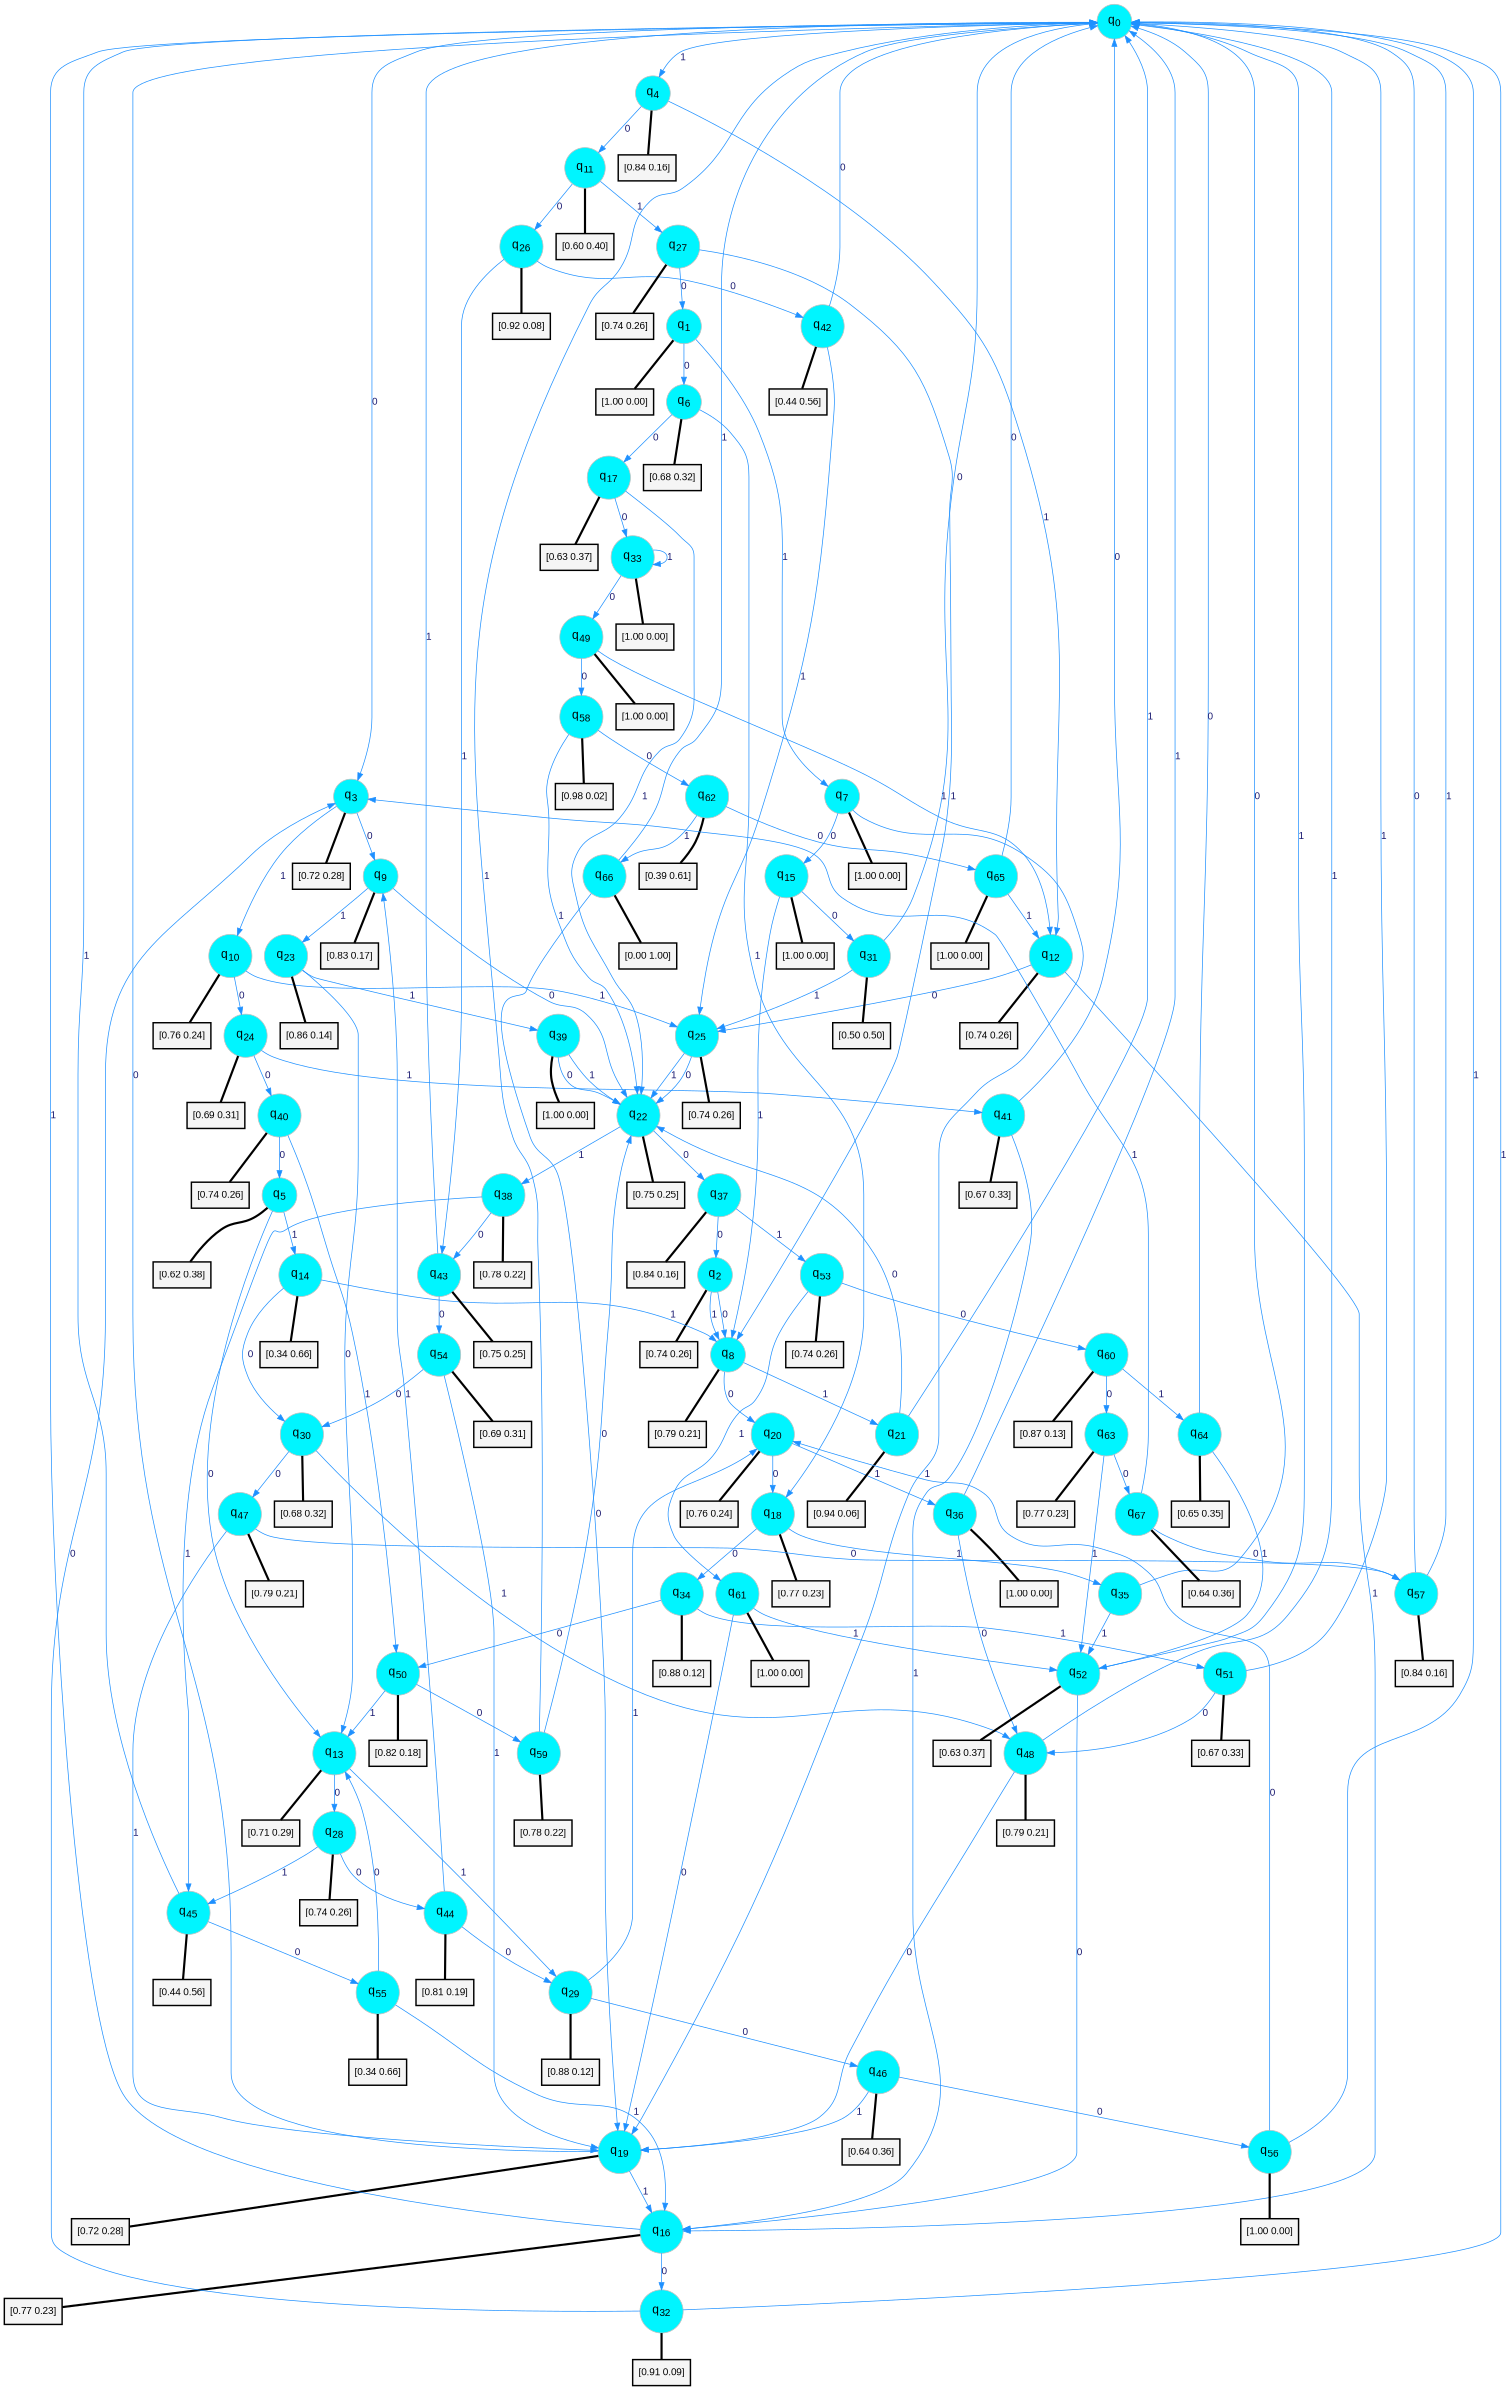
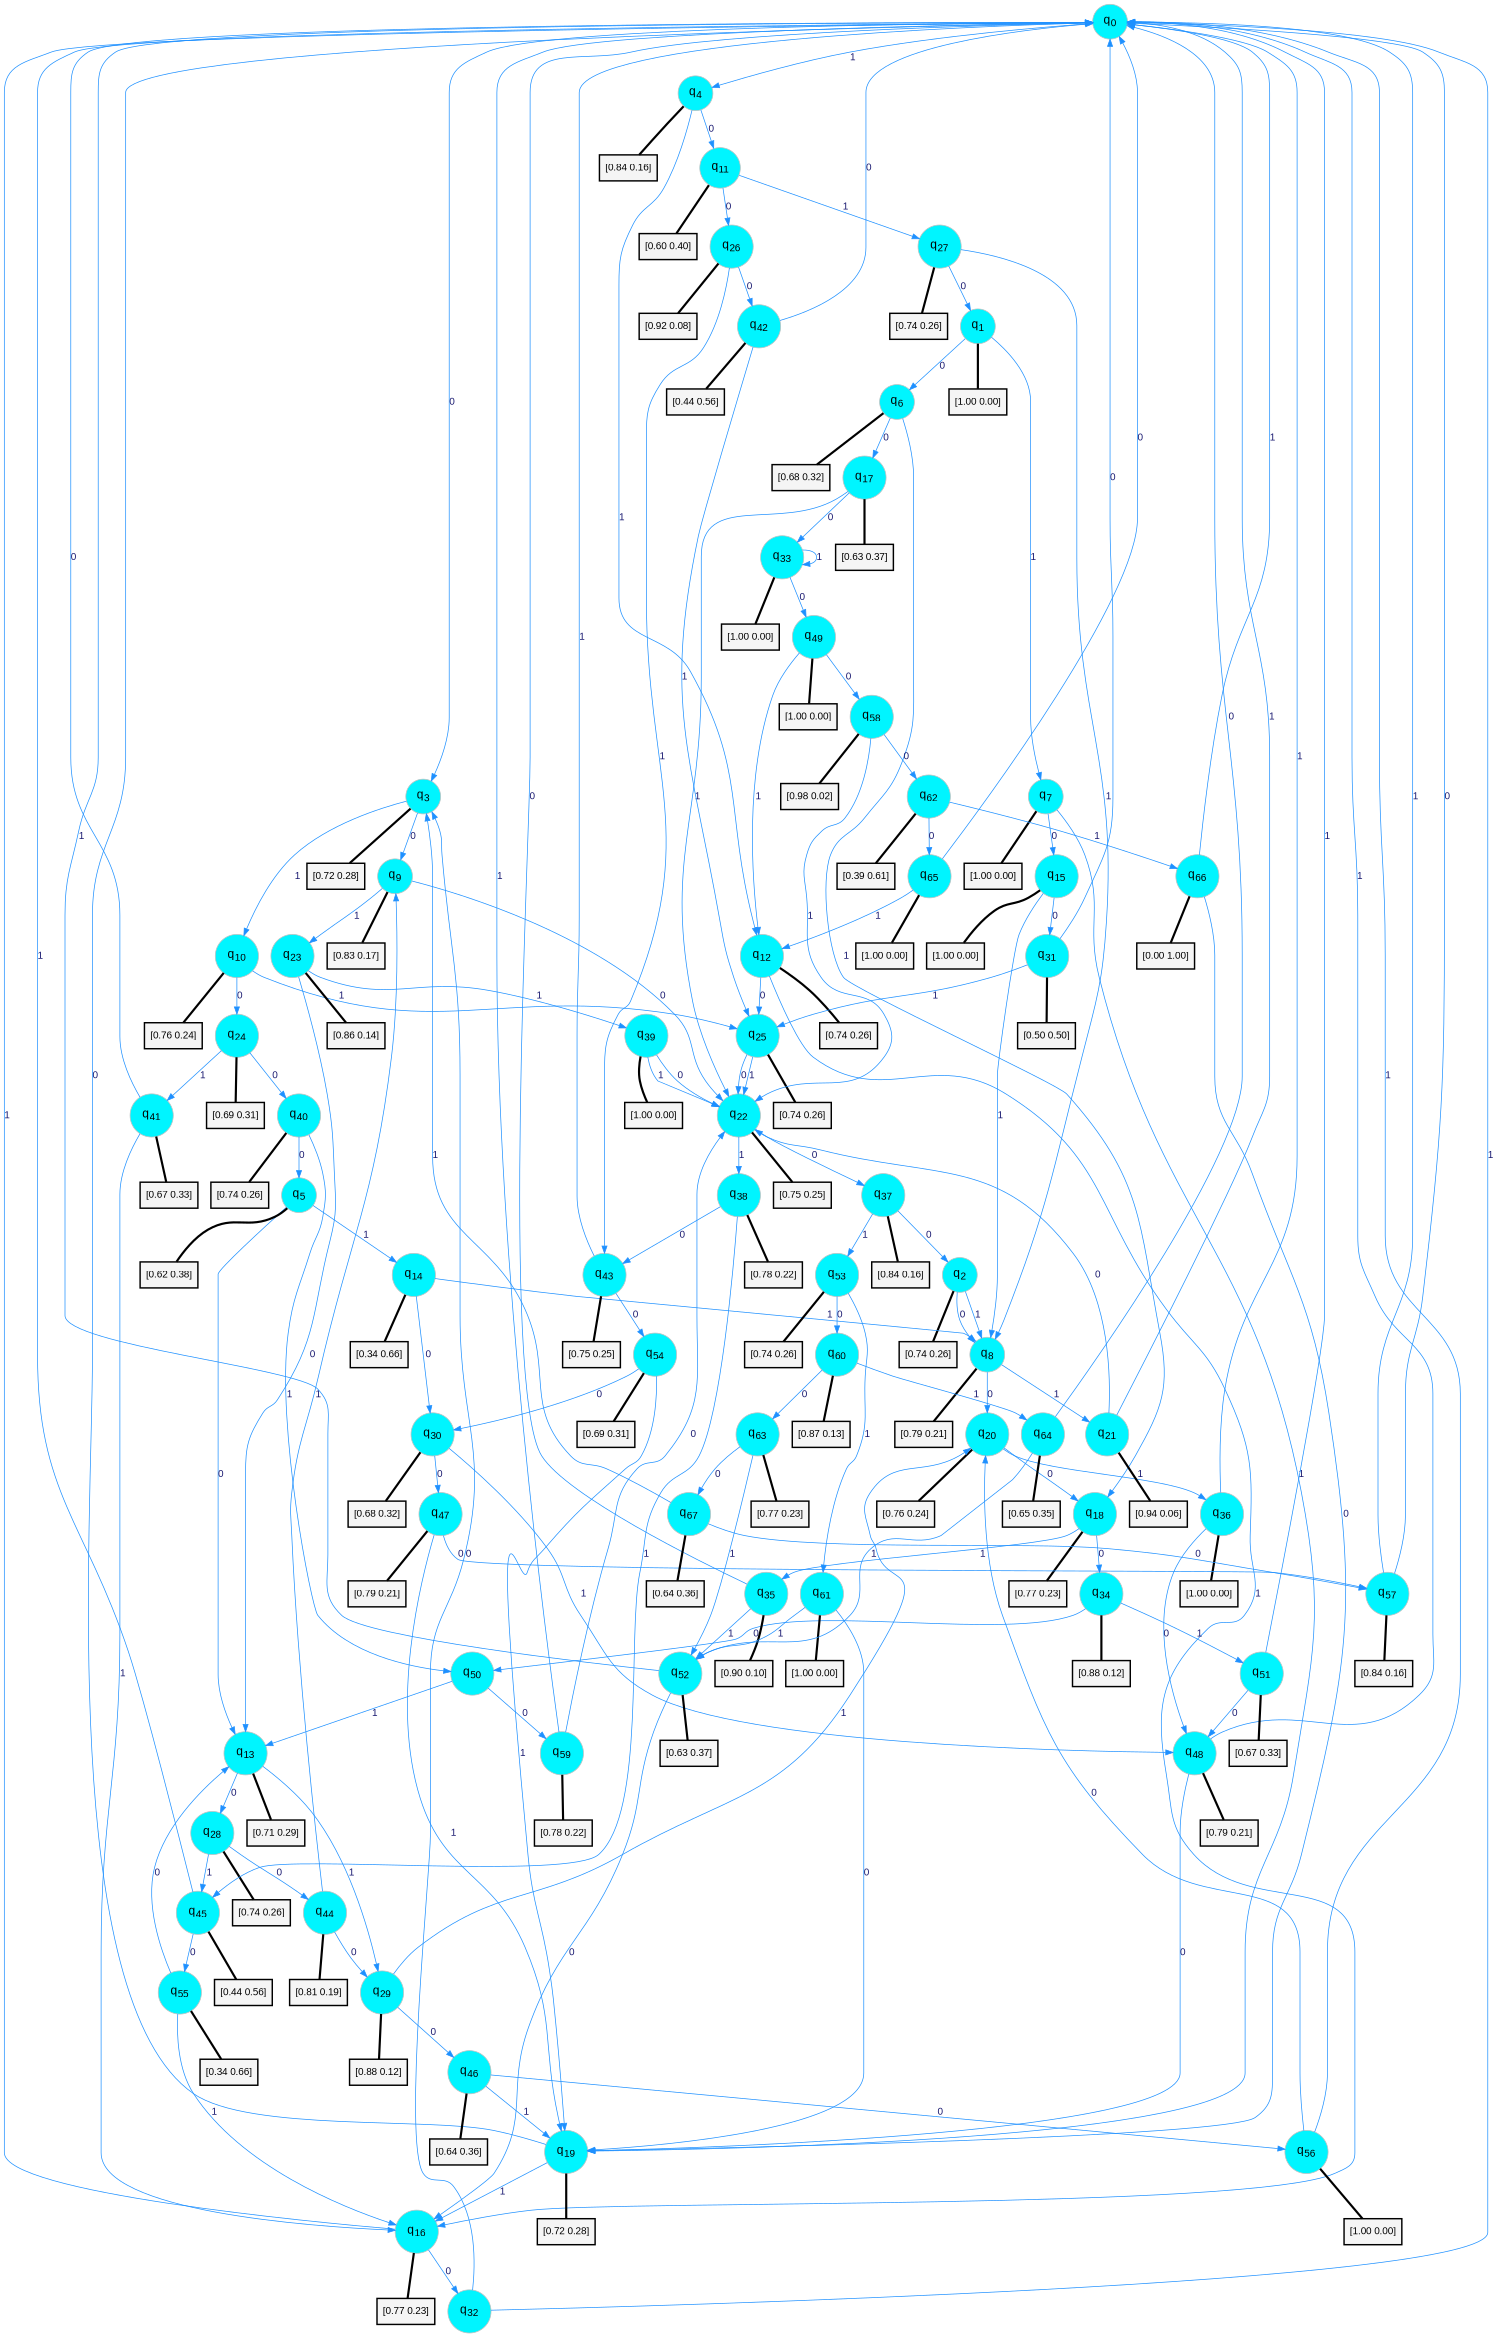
node "[0.90 0.10]": added
node "[0.82 0.18]": removed
node "[0.91 0.09]": removed
